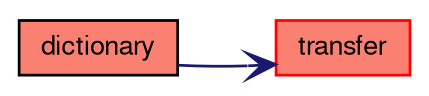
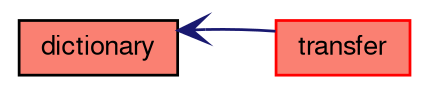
edge "dictionary" -> "transfer": reversed
